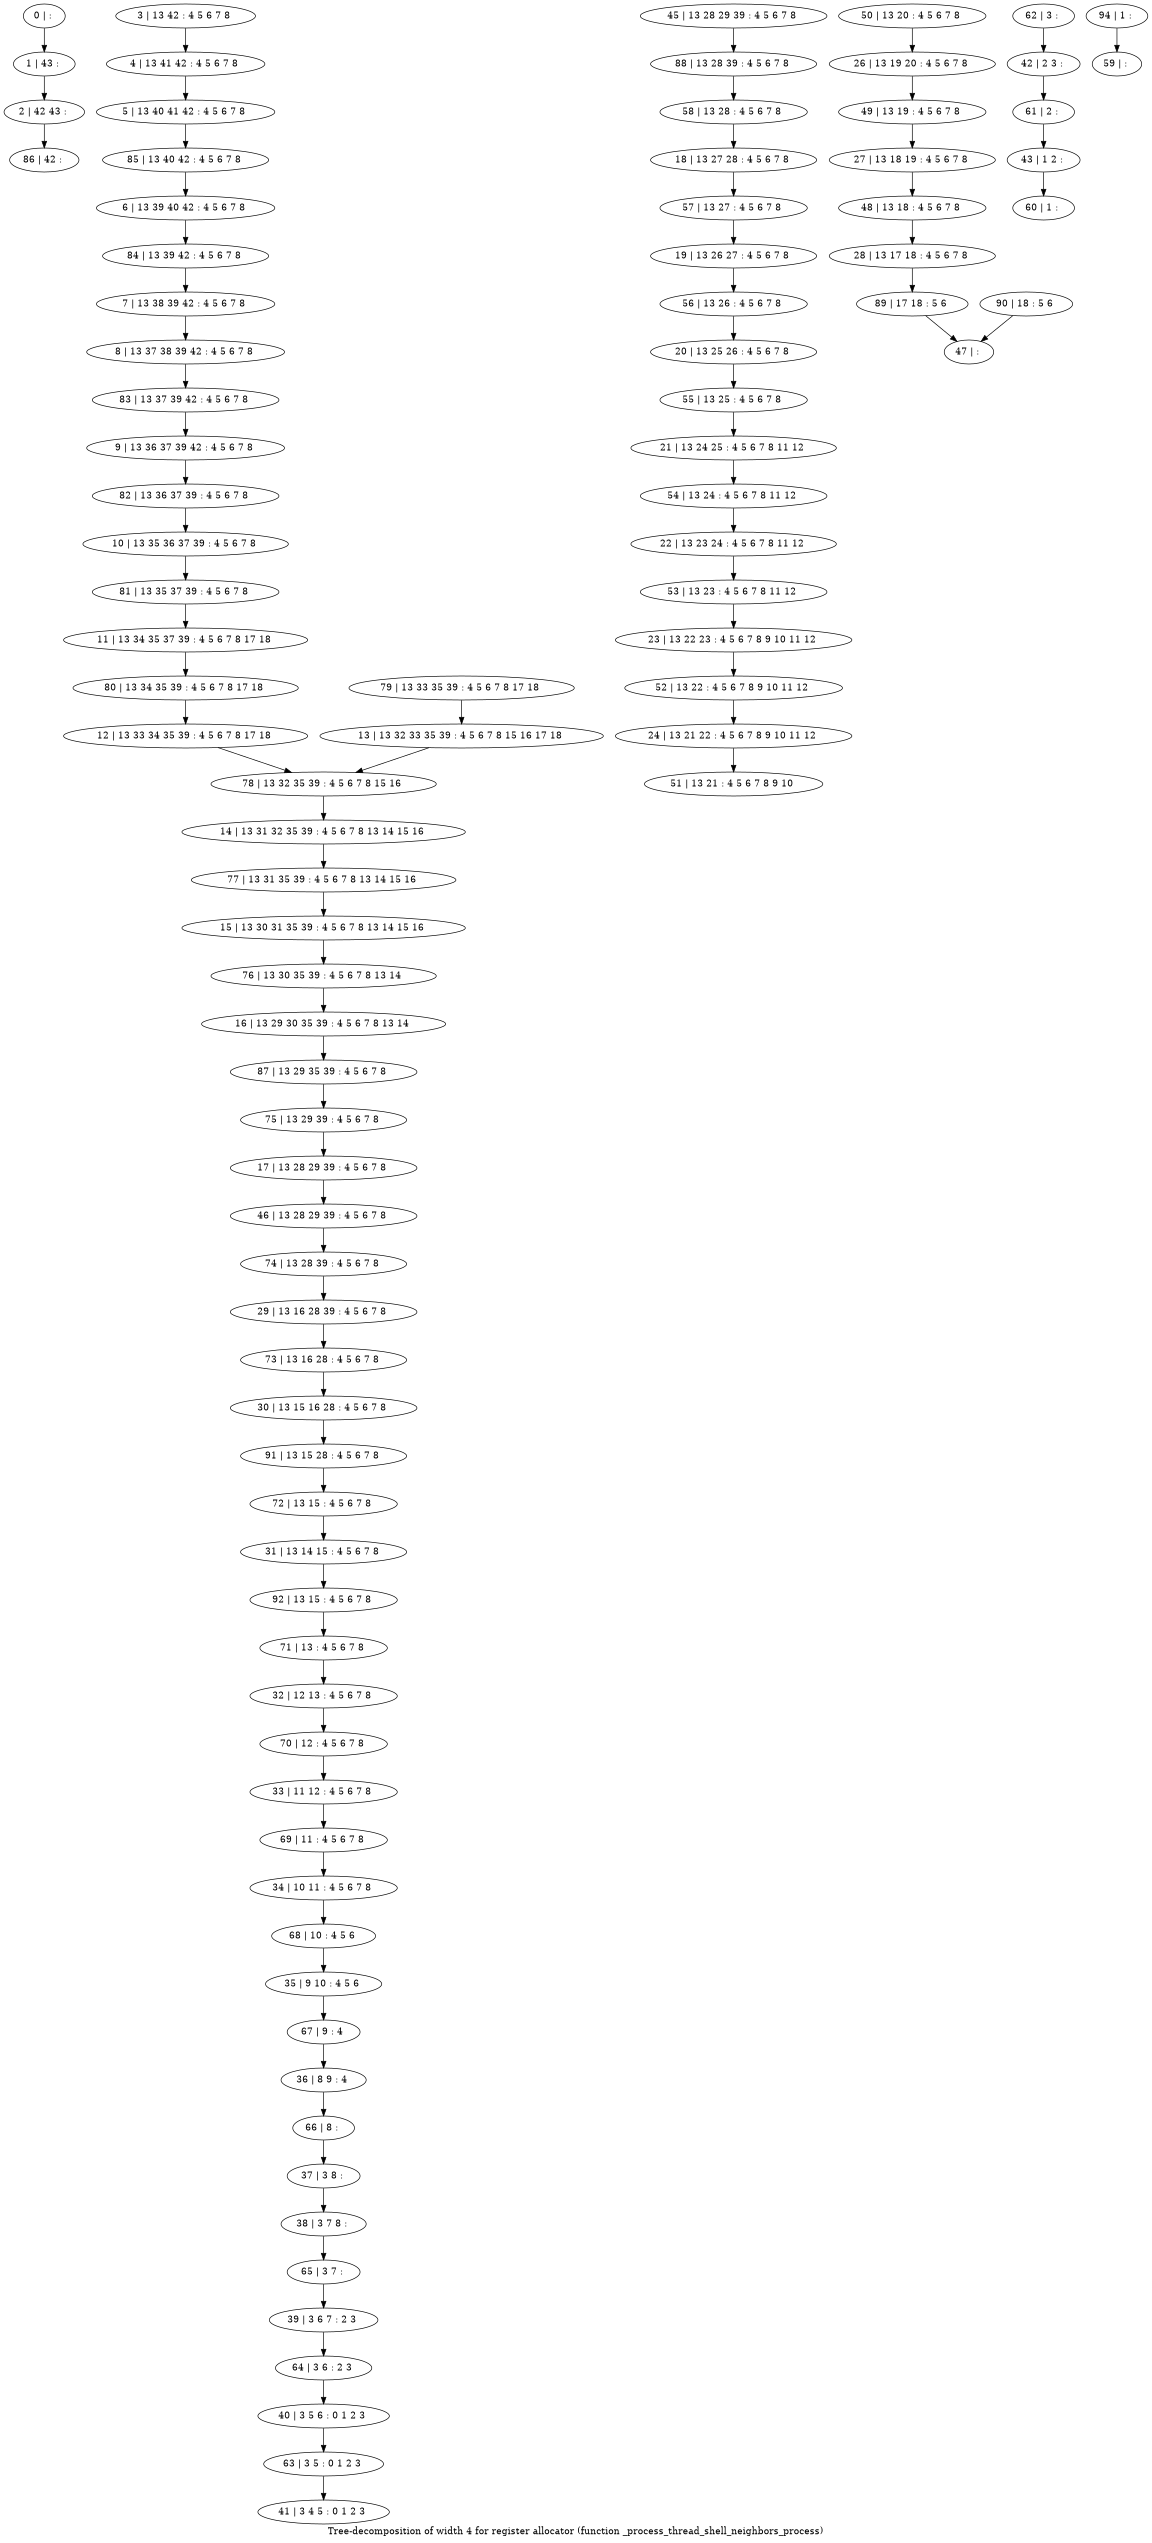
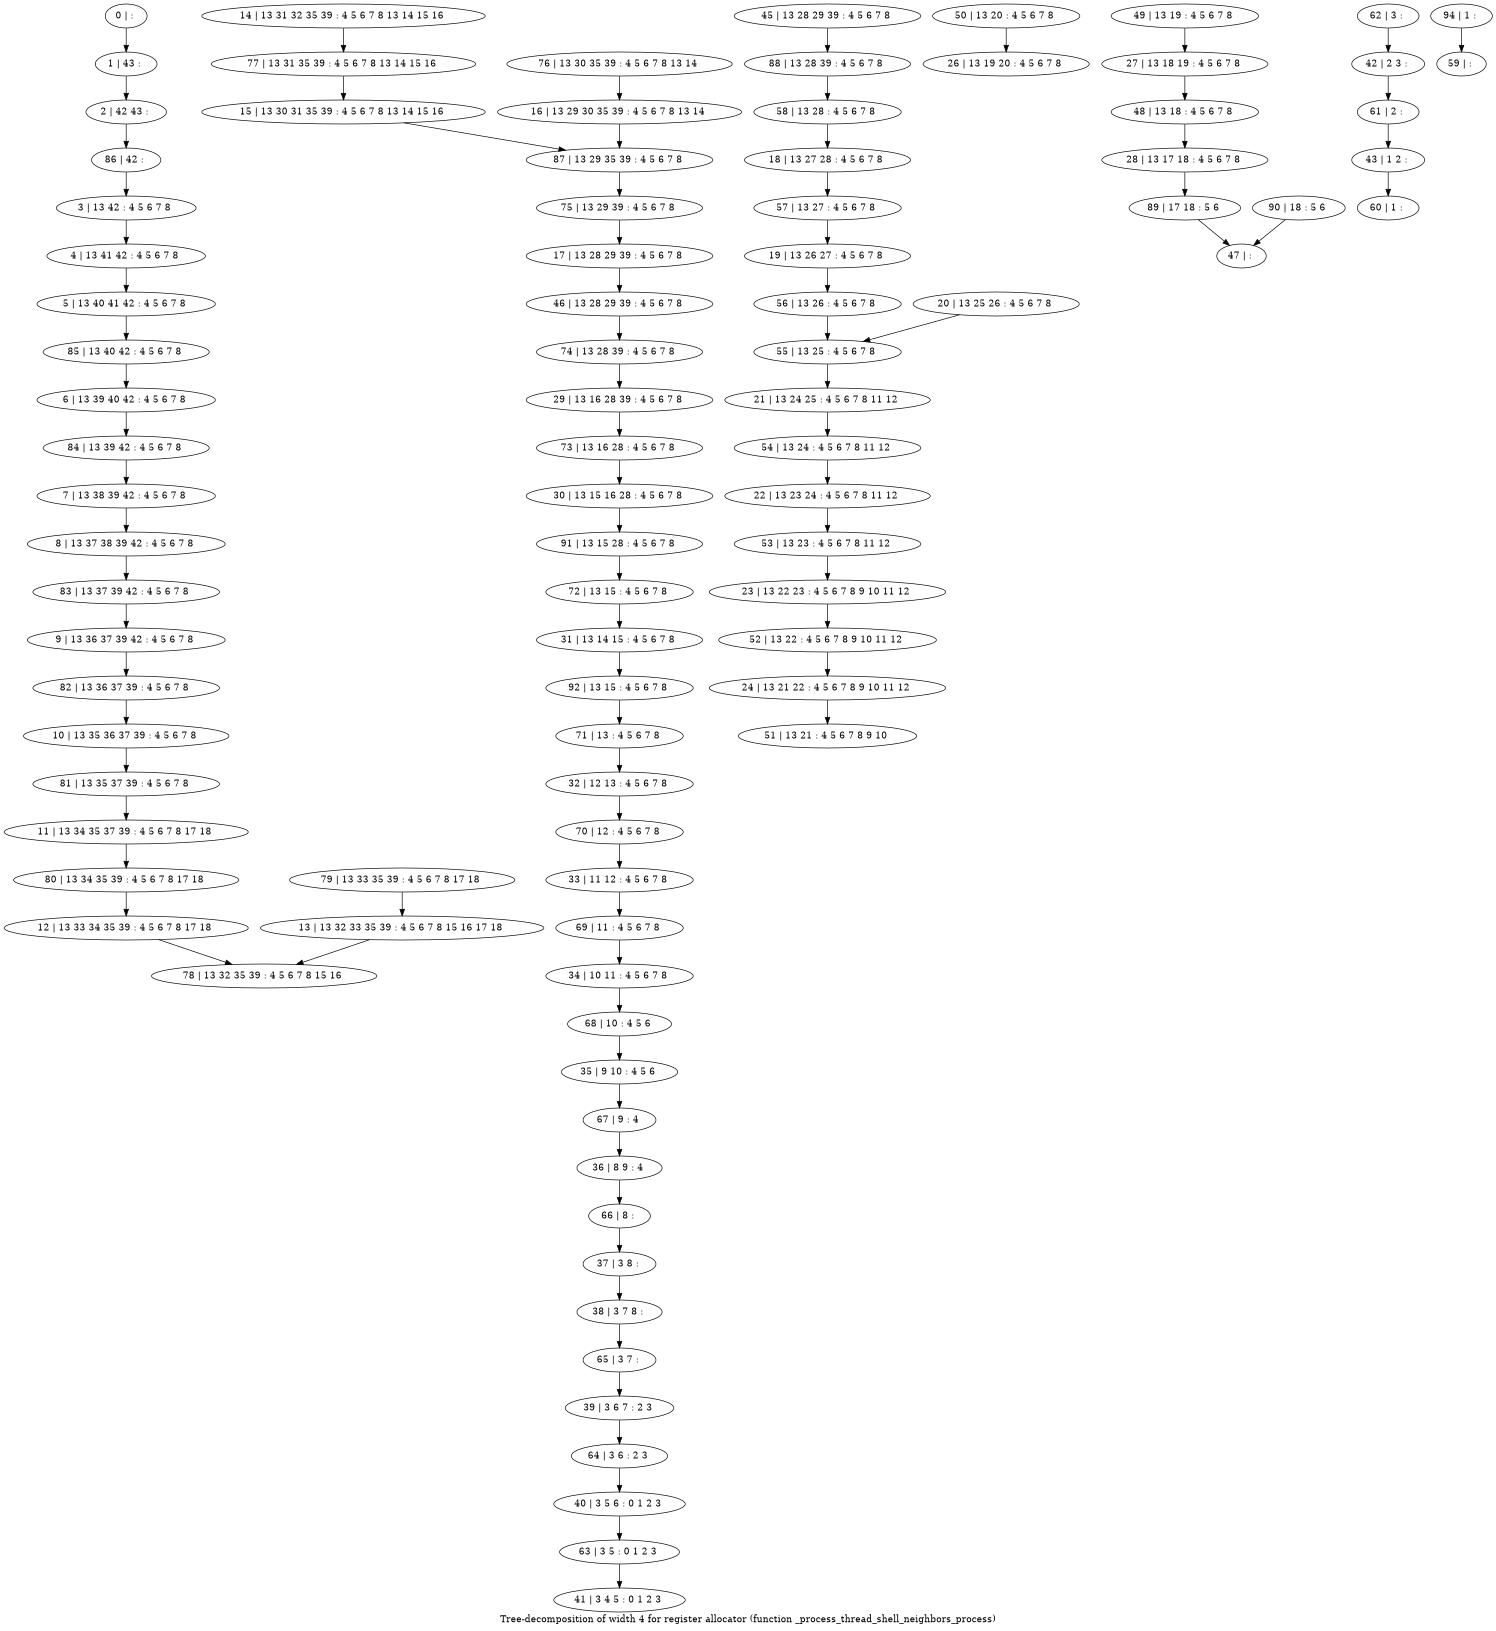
edge "26 | 13 19 20 : 4 5 6 7 8" -> "49 | 13 19 : 4 5 6 7 8": removed
edge "86 | 42 :" -> "3 | 13 42 : 4 5 6 7 8": added
edge "56 | 13 26 : 4 5 6 7 8" -> "20 | 13 25 26 : 4 5 6 7 8": now "56 | 13 26 : 4 5 6 7 8" -> "55 | 13 25 : 4 5 6 7 8"
edge "78 | 13 32 35 39 : 4 5 6 7 8 15 16" -> "14 | 13 31 32 35 39 : 4 5 6 7 8 13 14 15 16": removed
edge "15 | 13 30 31 35 39 : 4 5 6 7 8 13 14 15 16" -> "76 | 13 30 35 39 : 4 5 6 7 8 13 14": now "15 | 13 30 31 35 39 : 4 5 6 7 8 13 14 15 16" -> "87 | 13 29 35 39 : 4 5 6 7 8"
